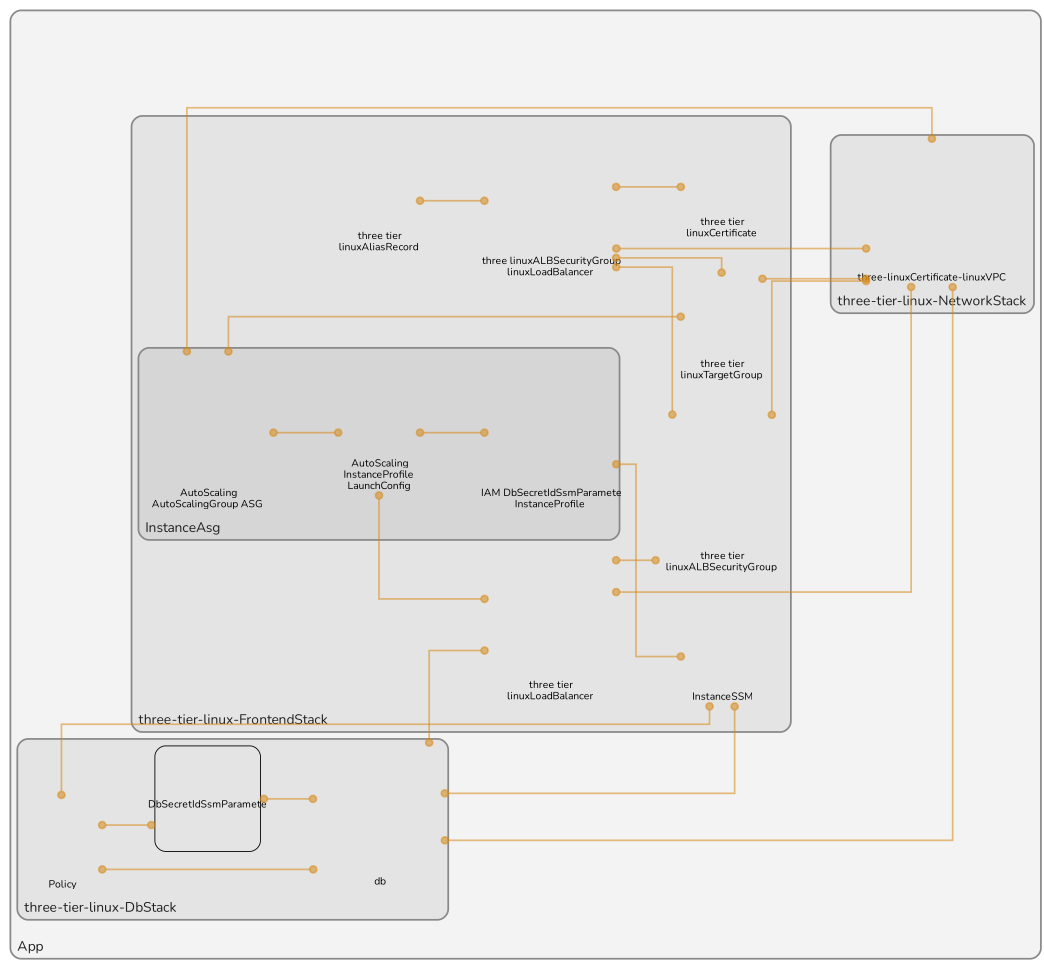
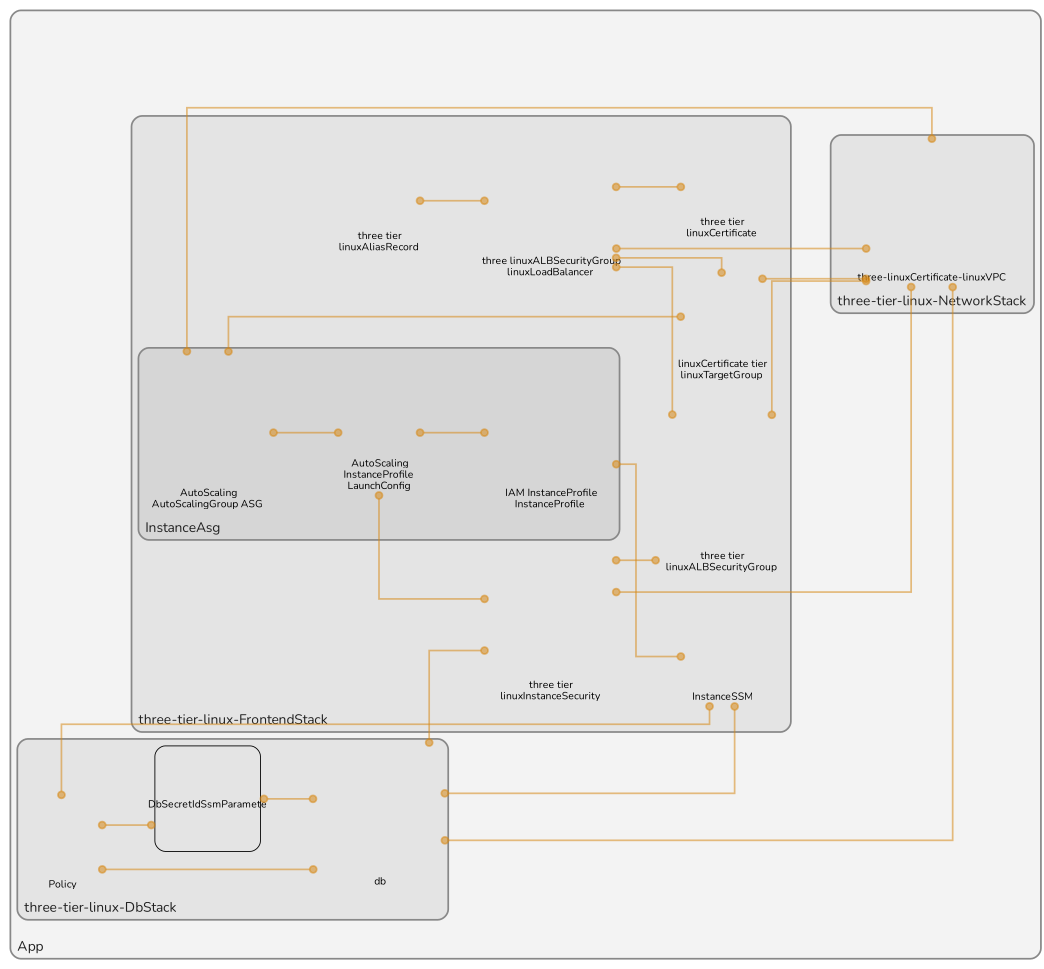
node "three tier linuxTargetGroup": label "three tier linuxTargetGroup" -> "linuxCertificate tier linuxTargetGroup"
node "IAM DbSecretIdSsmParamete InstanceProfile": label "IAM DbSecretIdSsmParamete InstanceProfile" -> "IAM InstanceProfile InstanceProfile"
node "three tier linuxLoadBalancer": label "three tier linuxLoadBalancer" -> "three tier linuxInstanceSecurity"
